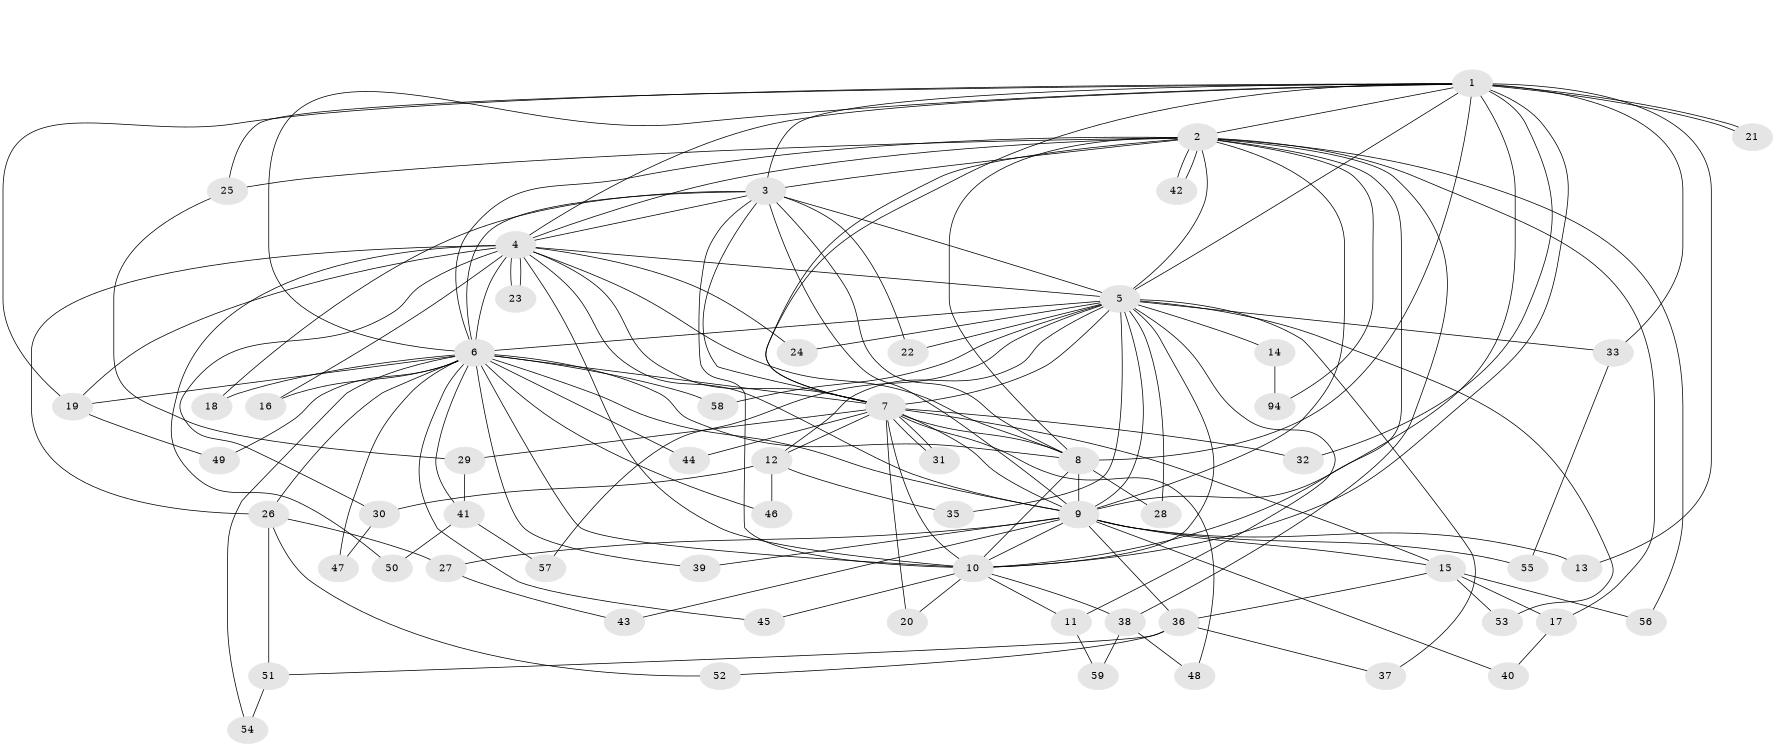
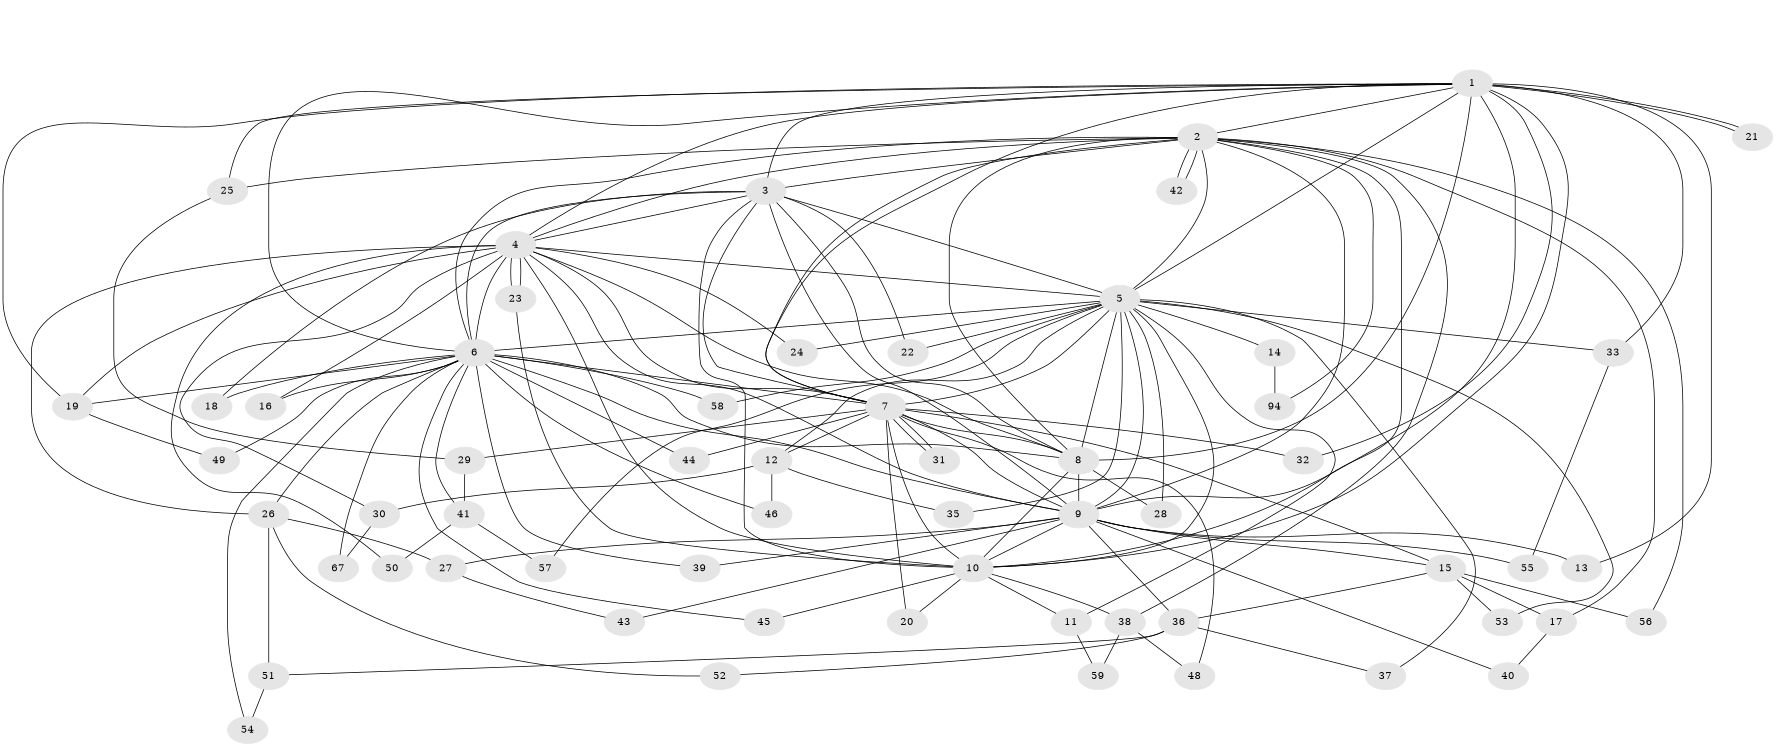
edge "5" -- "8": added
edge "6" -- "10": now "23" -- "10"
node "47": label "47" -> "67"
